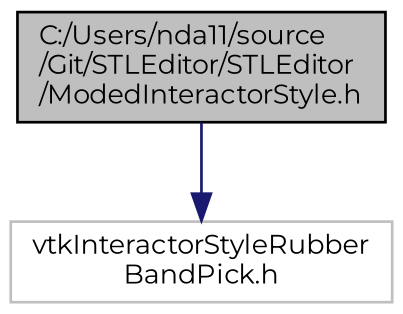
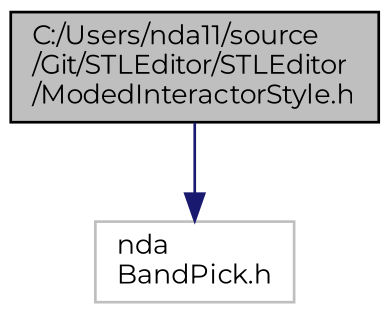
node "vtkInteractorStyleRubber BandPick.h": label "vtkInteractorStyleRubber BandPick.h" -> "nda BandPick.h"
